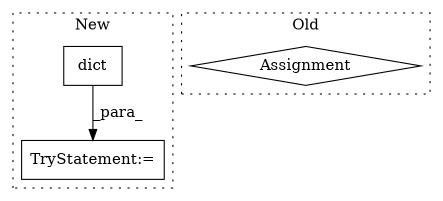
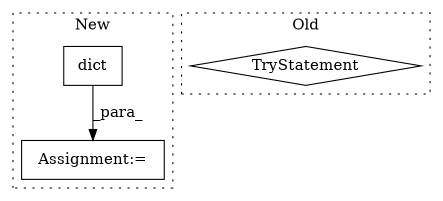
node "Assignment": label "Assignment" -> "TryStatement"
node "TryStatement:=": label "TryStatement:=" -> "Assignment:="
